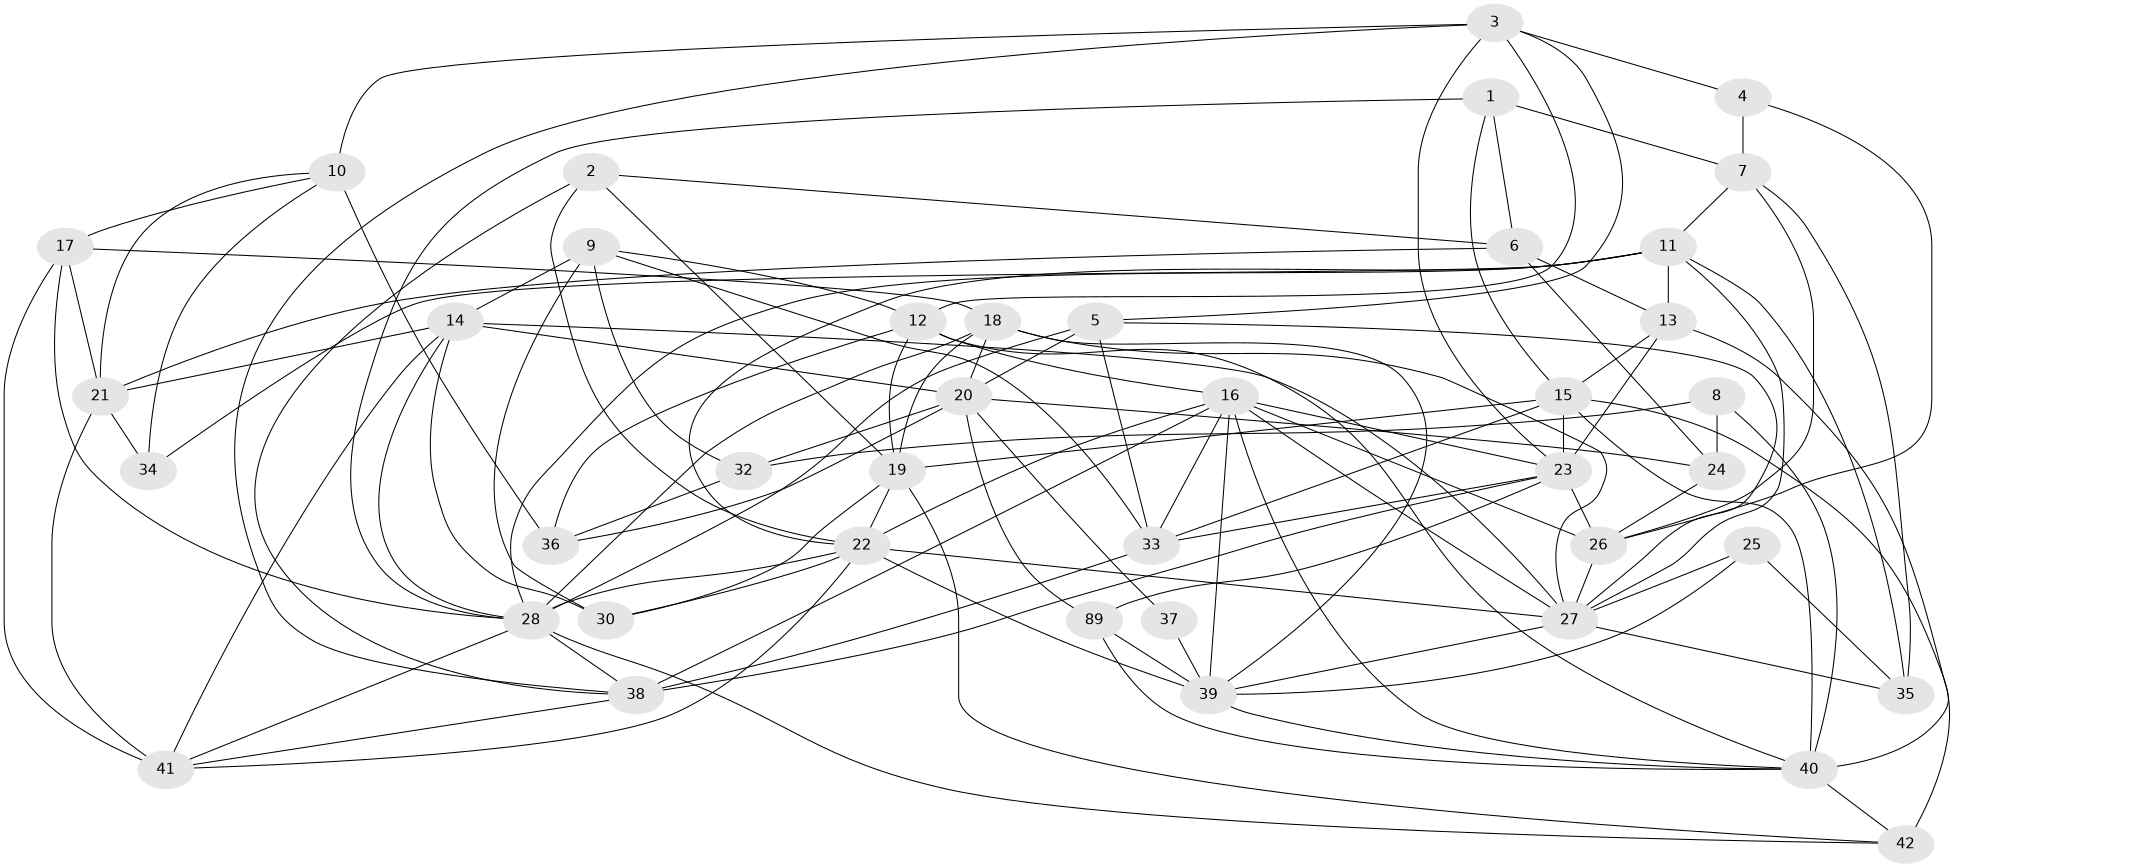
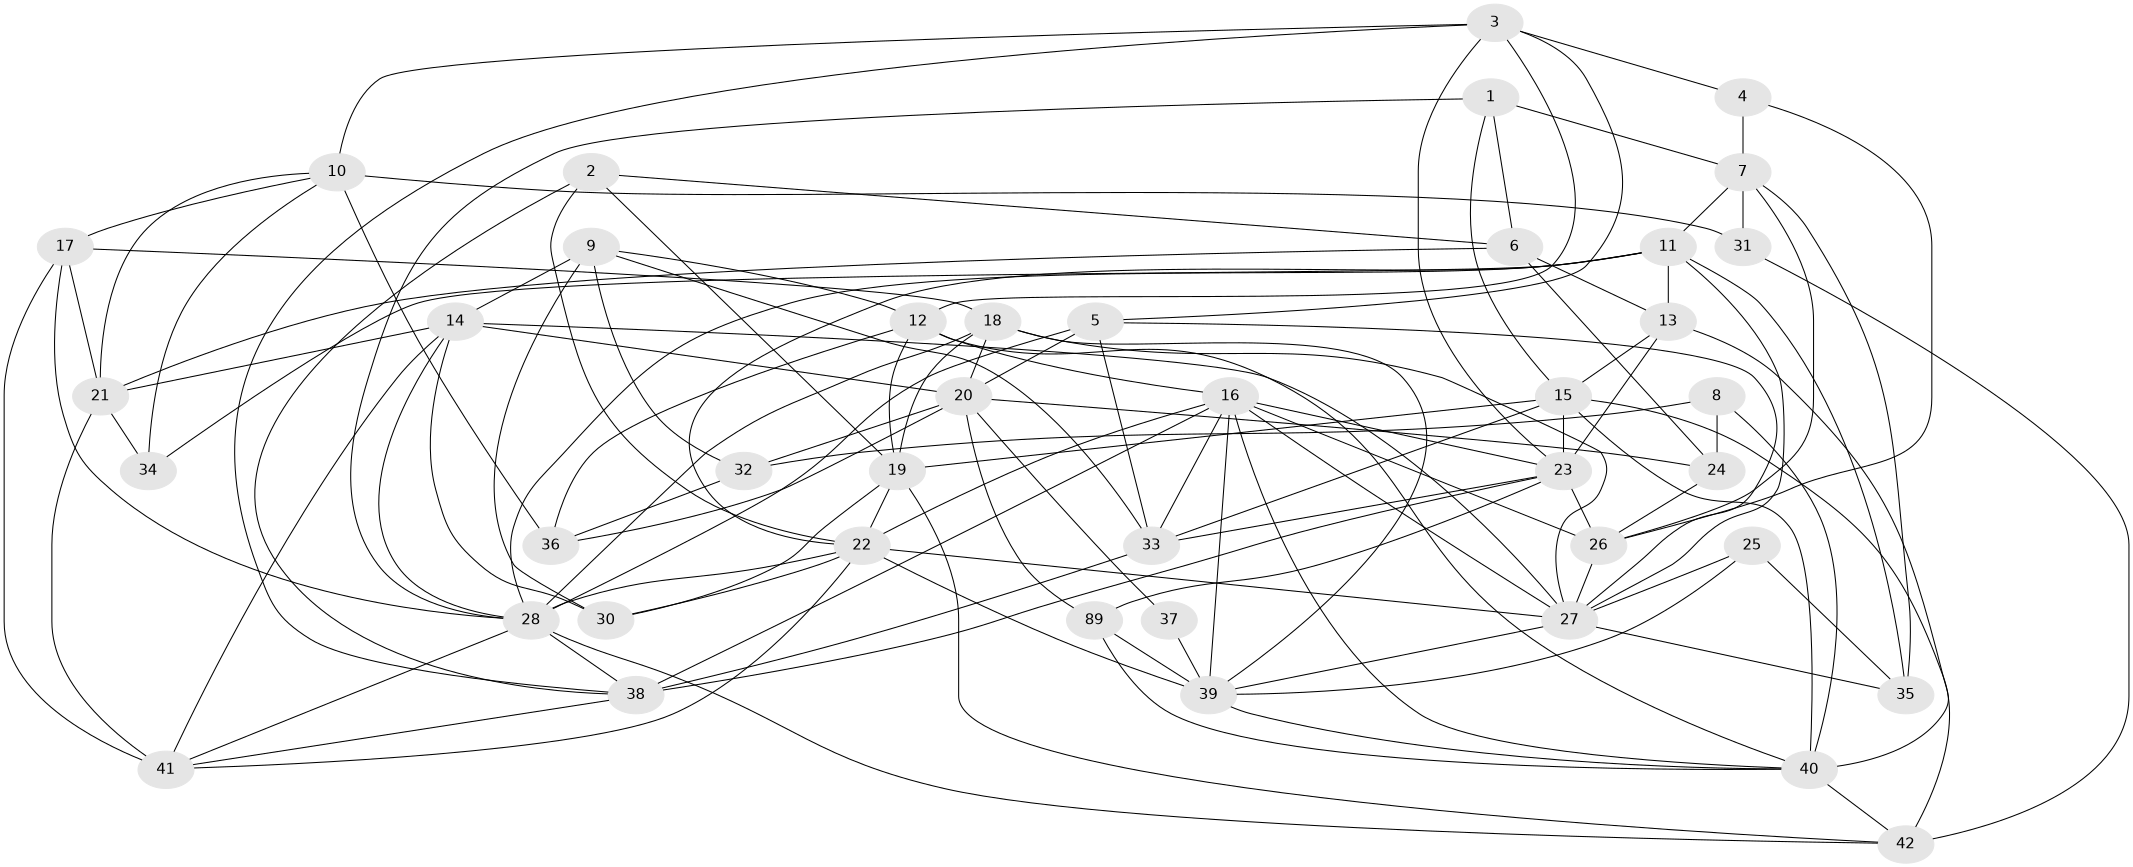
node "31": added
